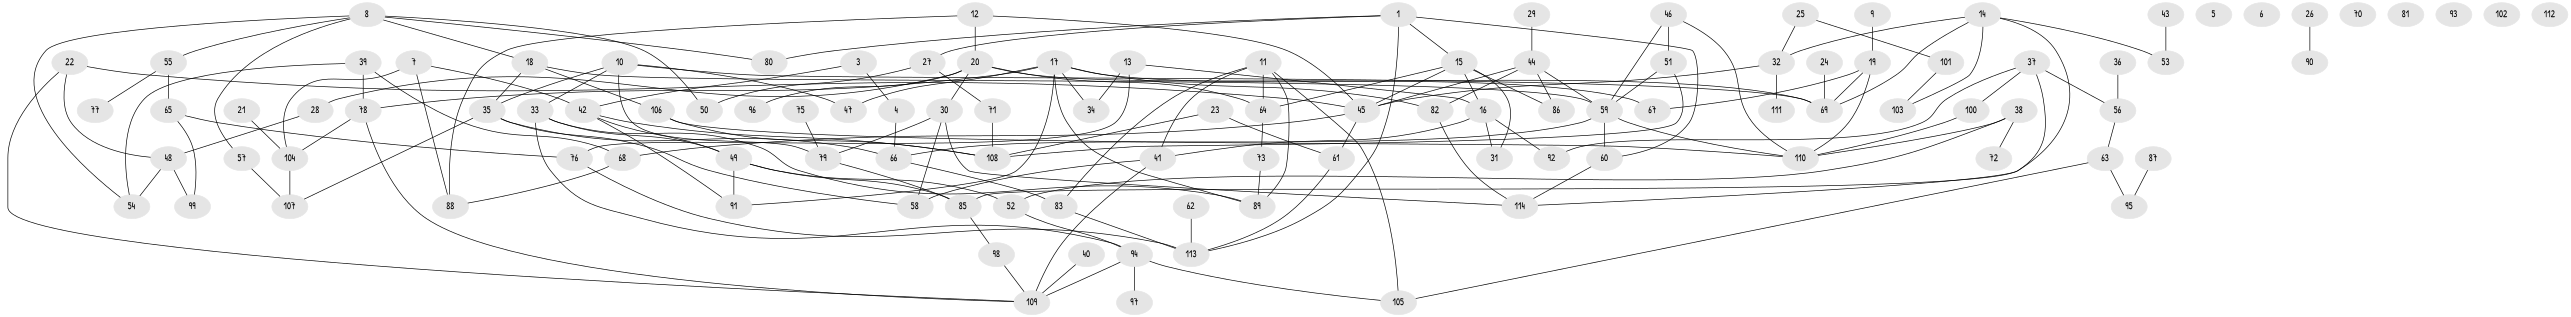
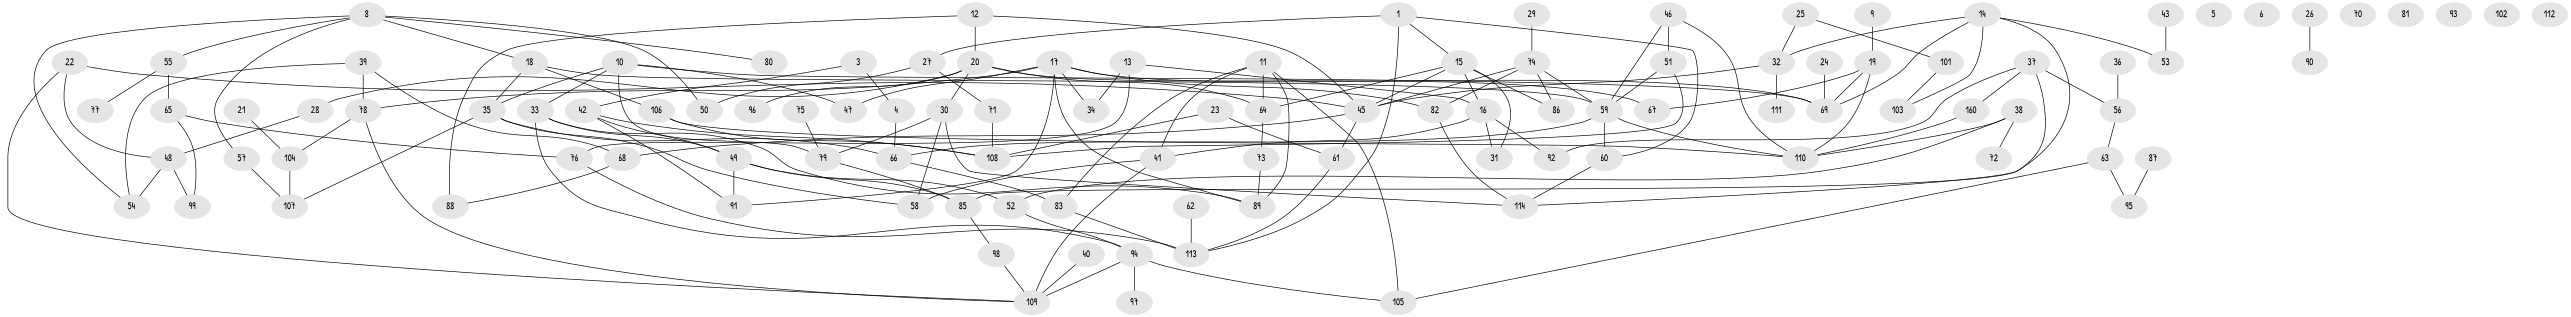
edge "1" -- "80": removed
node "7": removed
node "44": label "44" -> "74"
node "100": label "100" -> "160"
